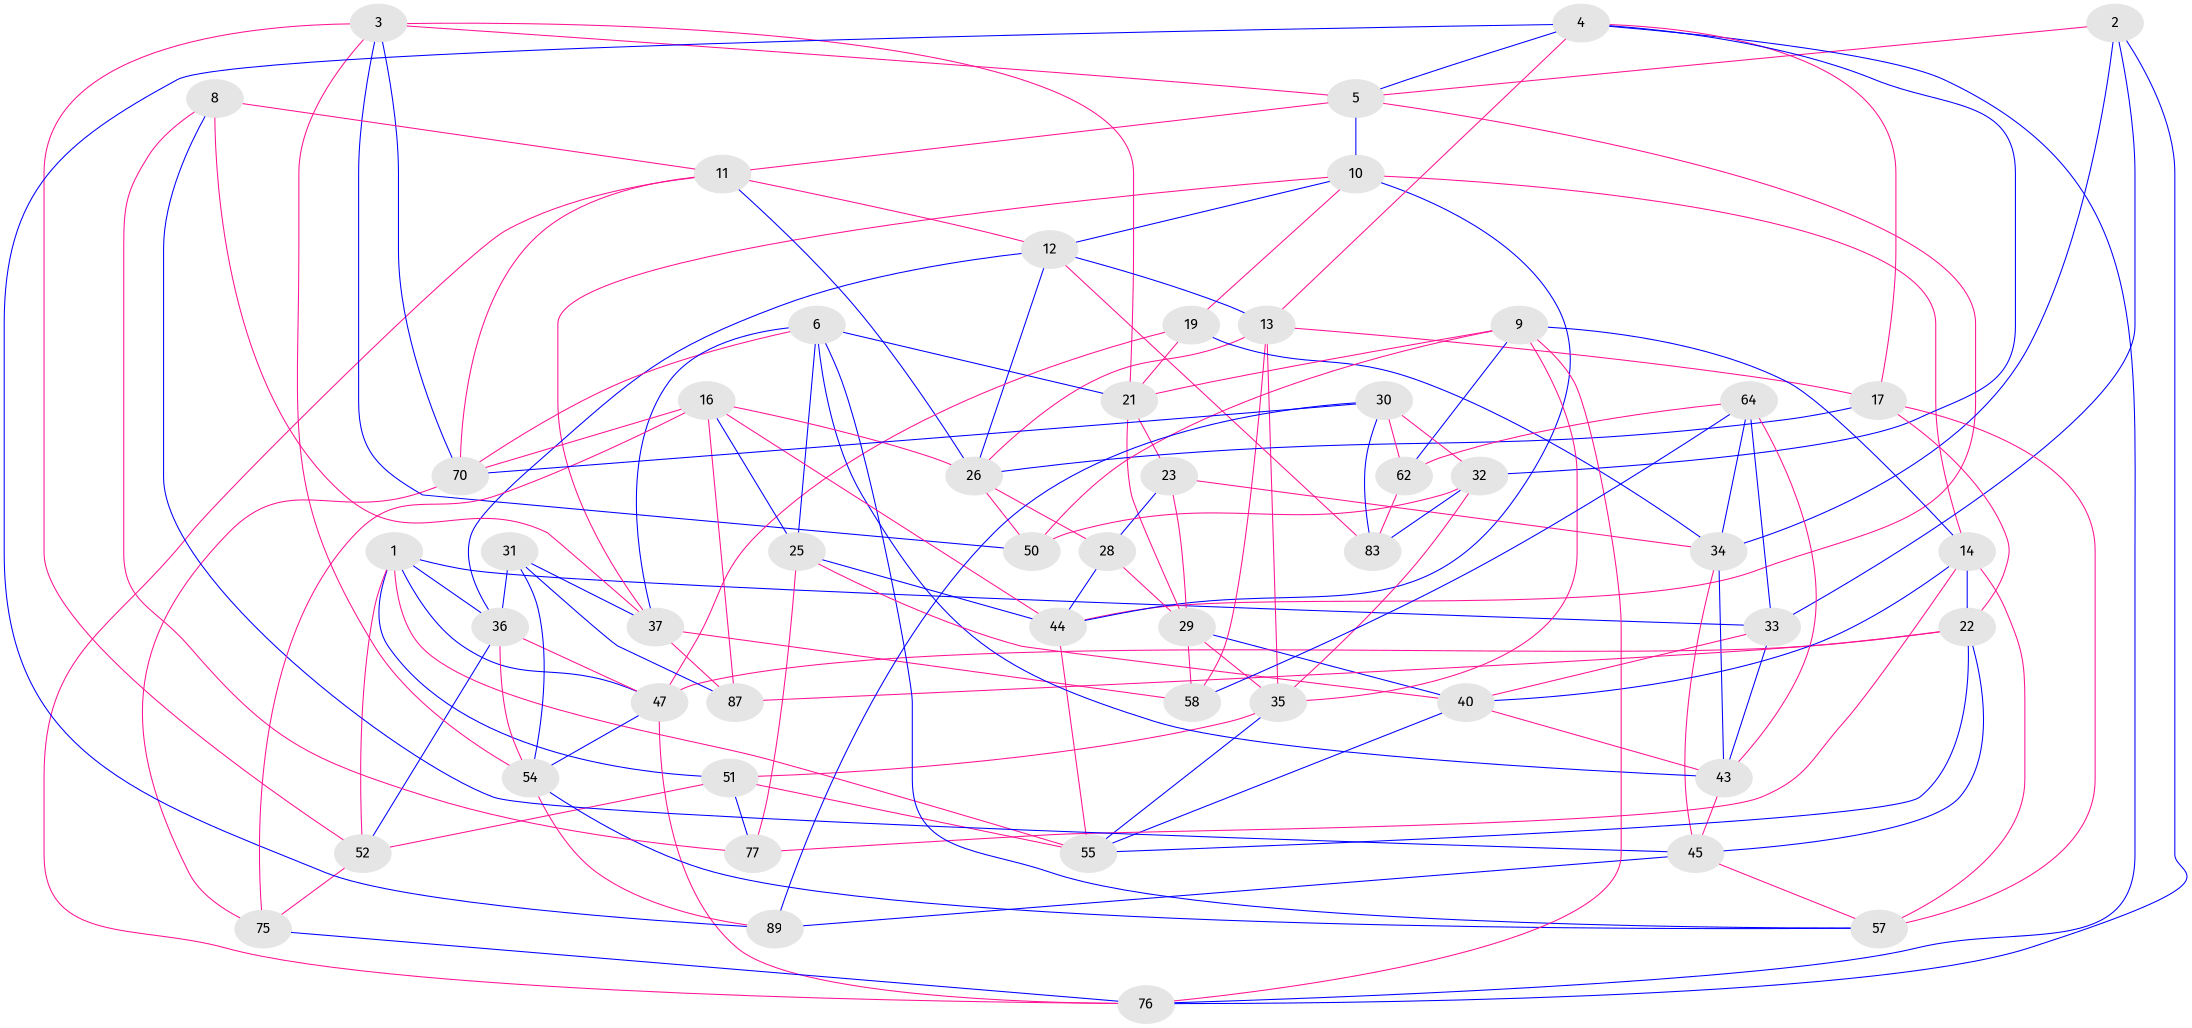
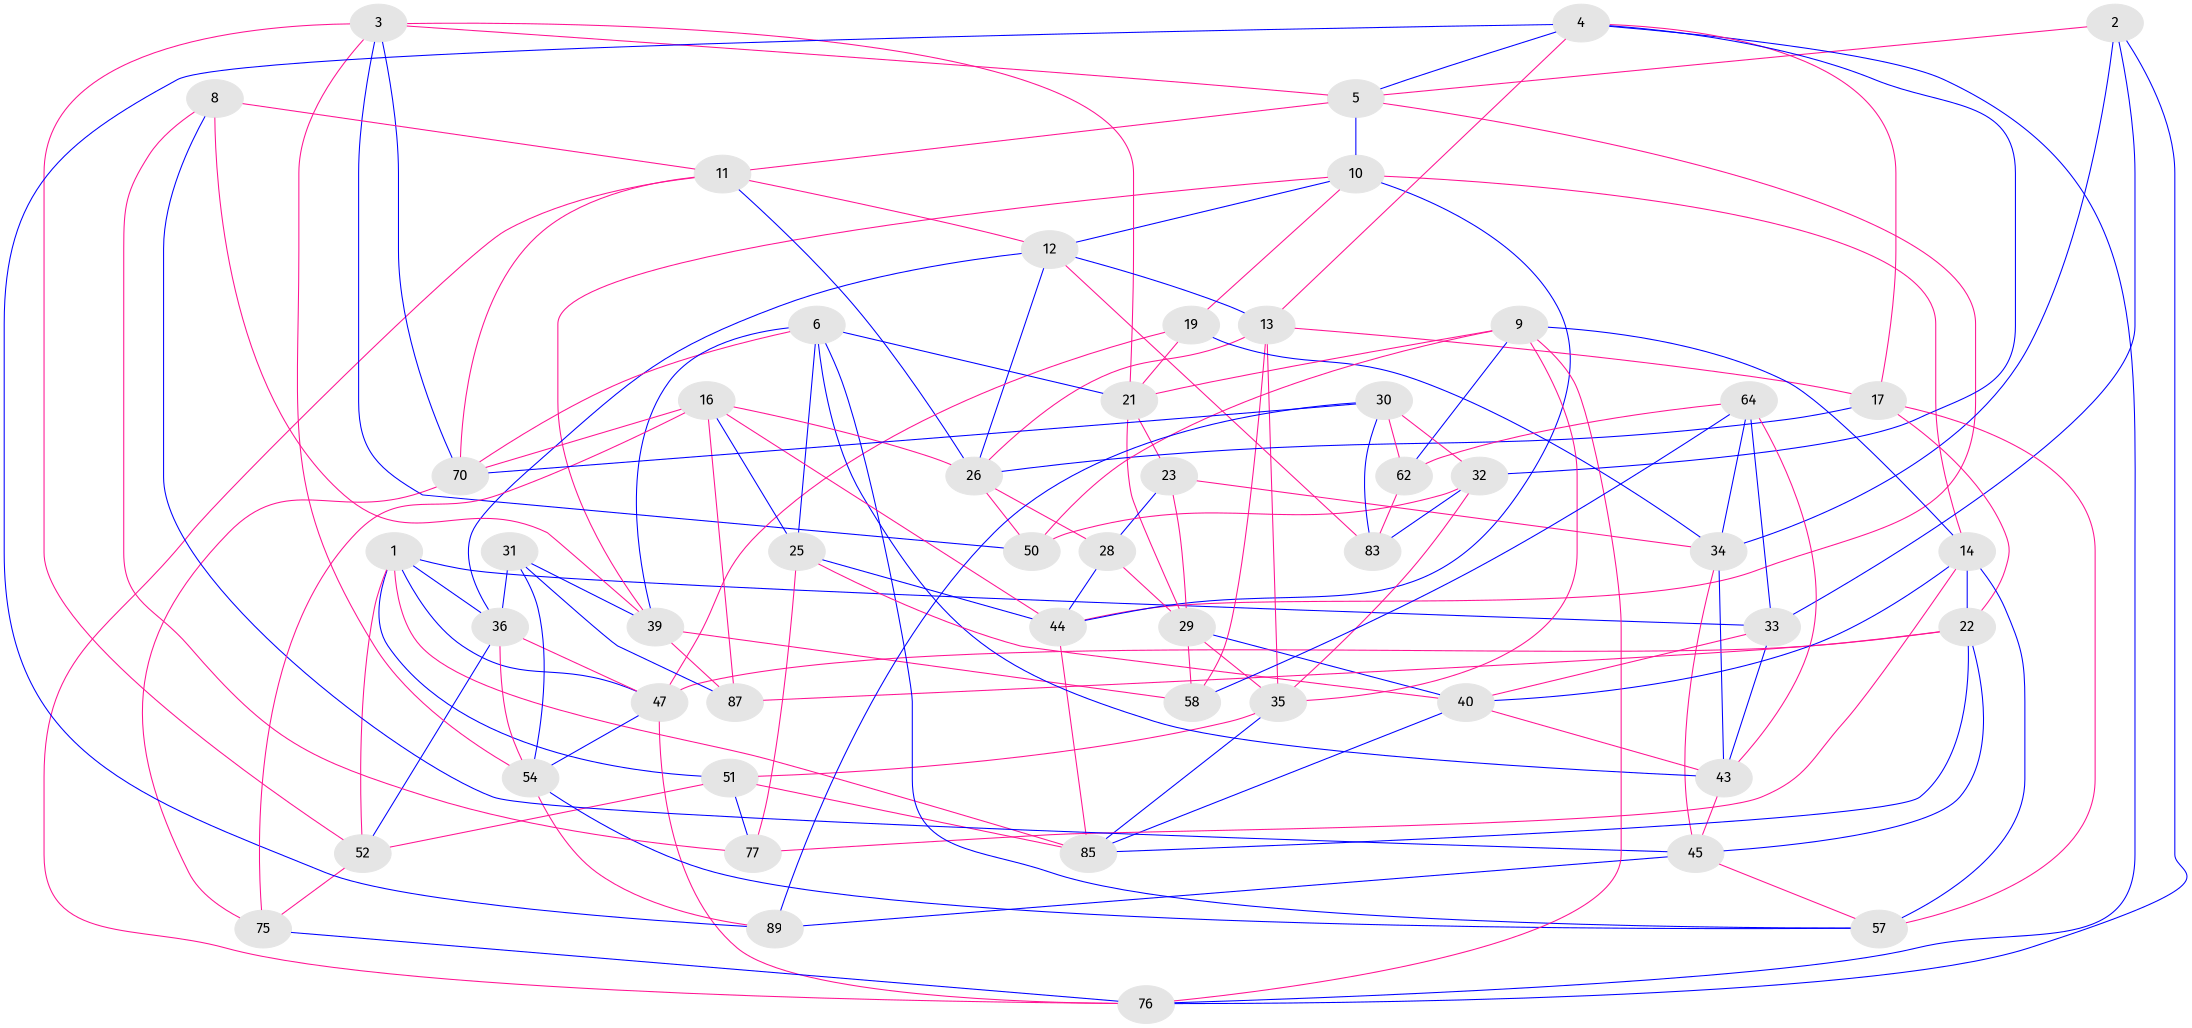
node "37": label "37" -> "39"
edge "14" -- "57": color deeppink -> blue
node "55": label "55" -> "85"
